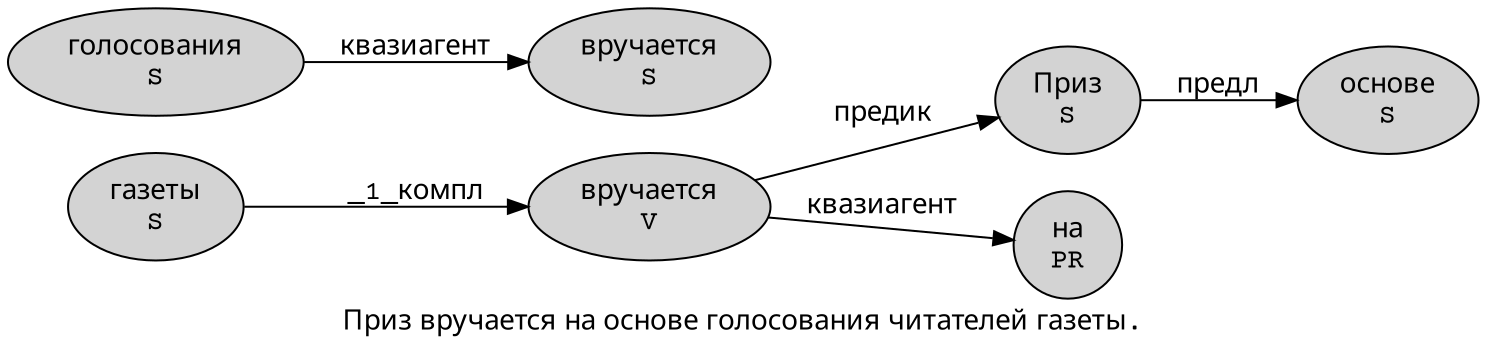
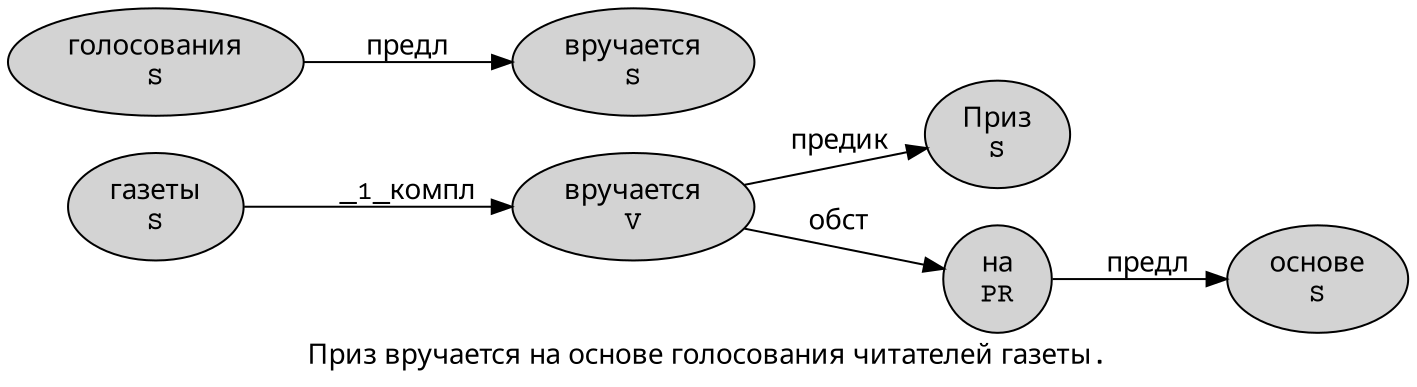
edge "голосования S" -> "вручается S": label "квазиагент" -> "предл"
edge "Приз S" -> "основе S": now "на PR" -> "основе S"
edge "вручается V" -> "на PR": label "квазиагент" -> "обст"
